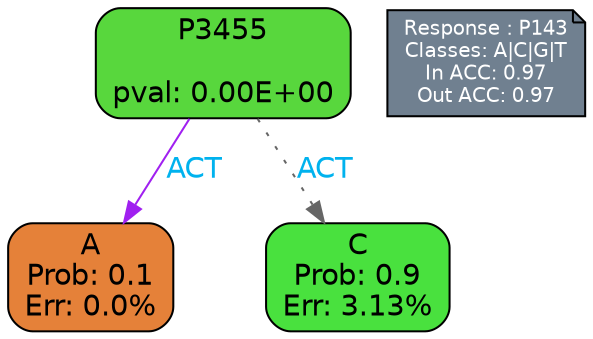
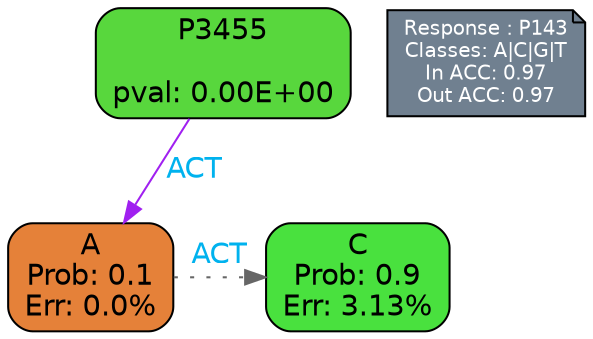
edge "P3455 pval: 0.00E+00" -> "C Prob: 0.9 Err: 3.13%": now "A Prob: 0.1 Err: 0.0%" -> "C Prob: 0.9 Err: 3.13%"
